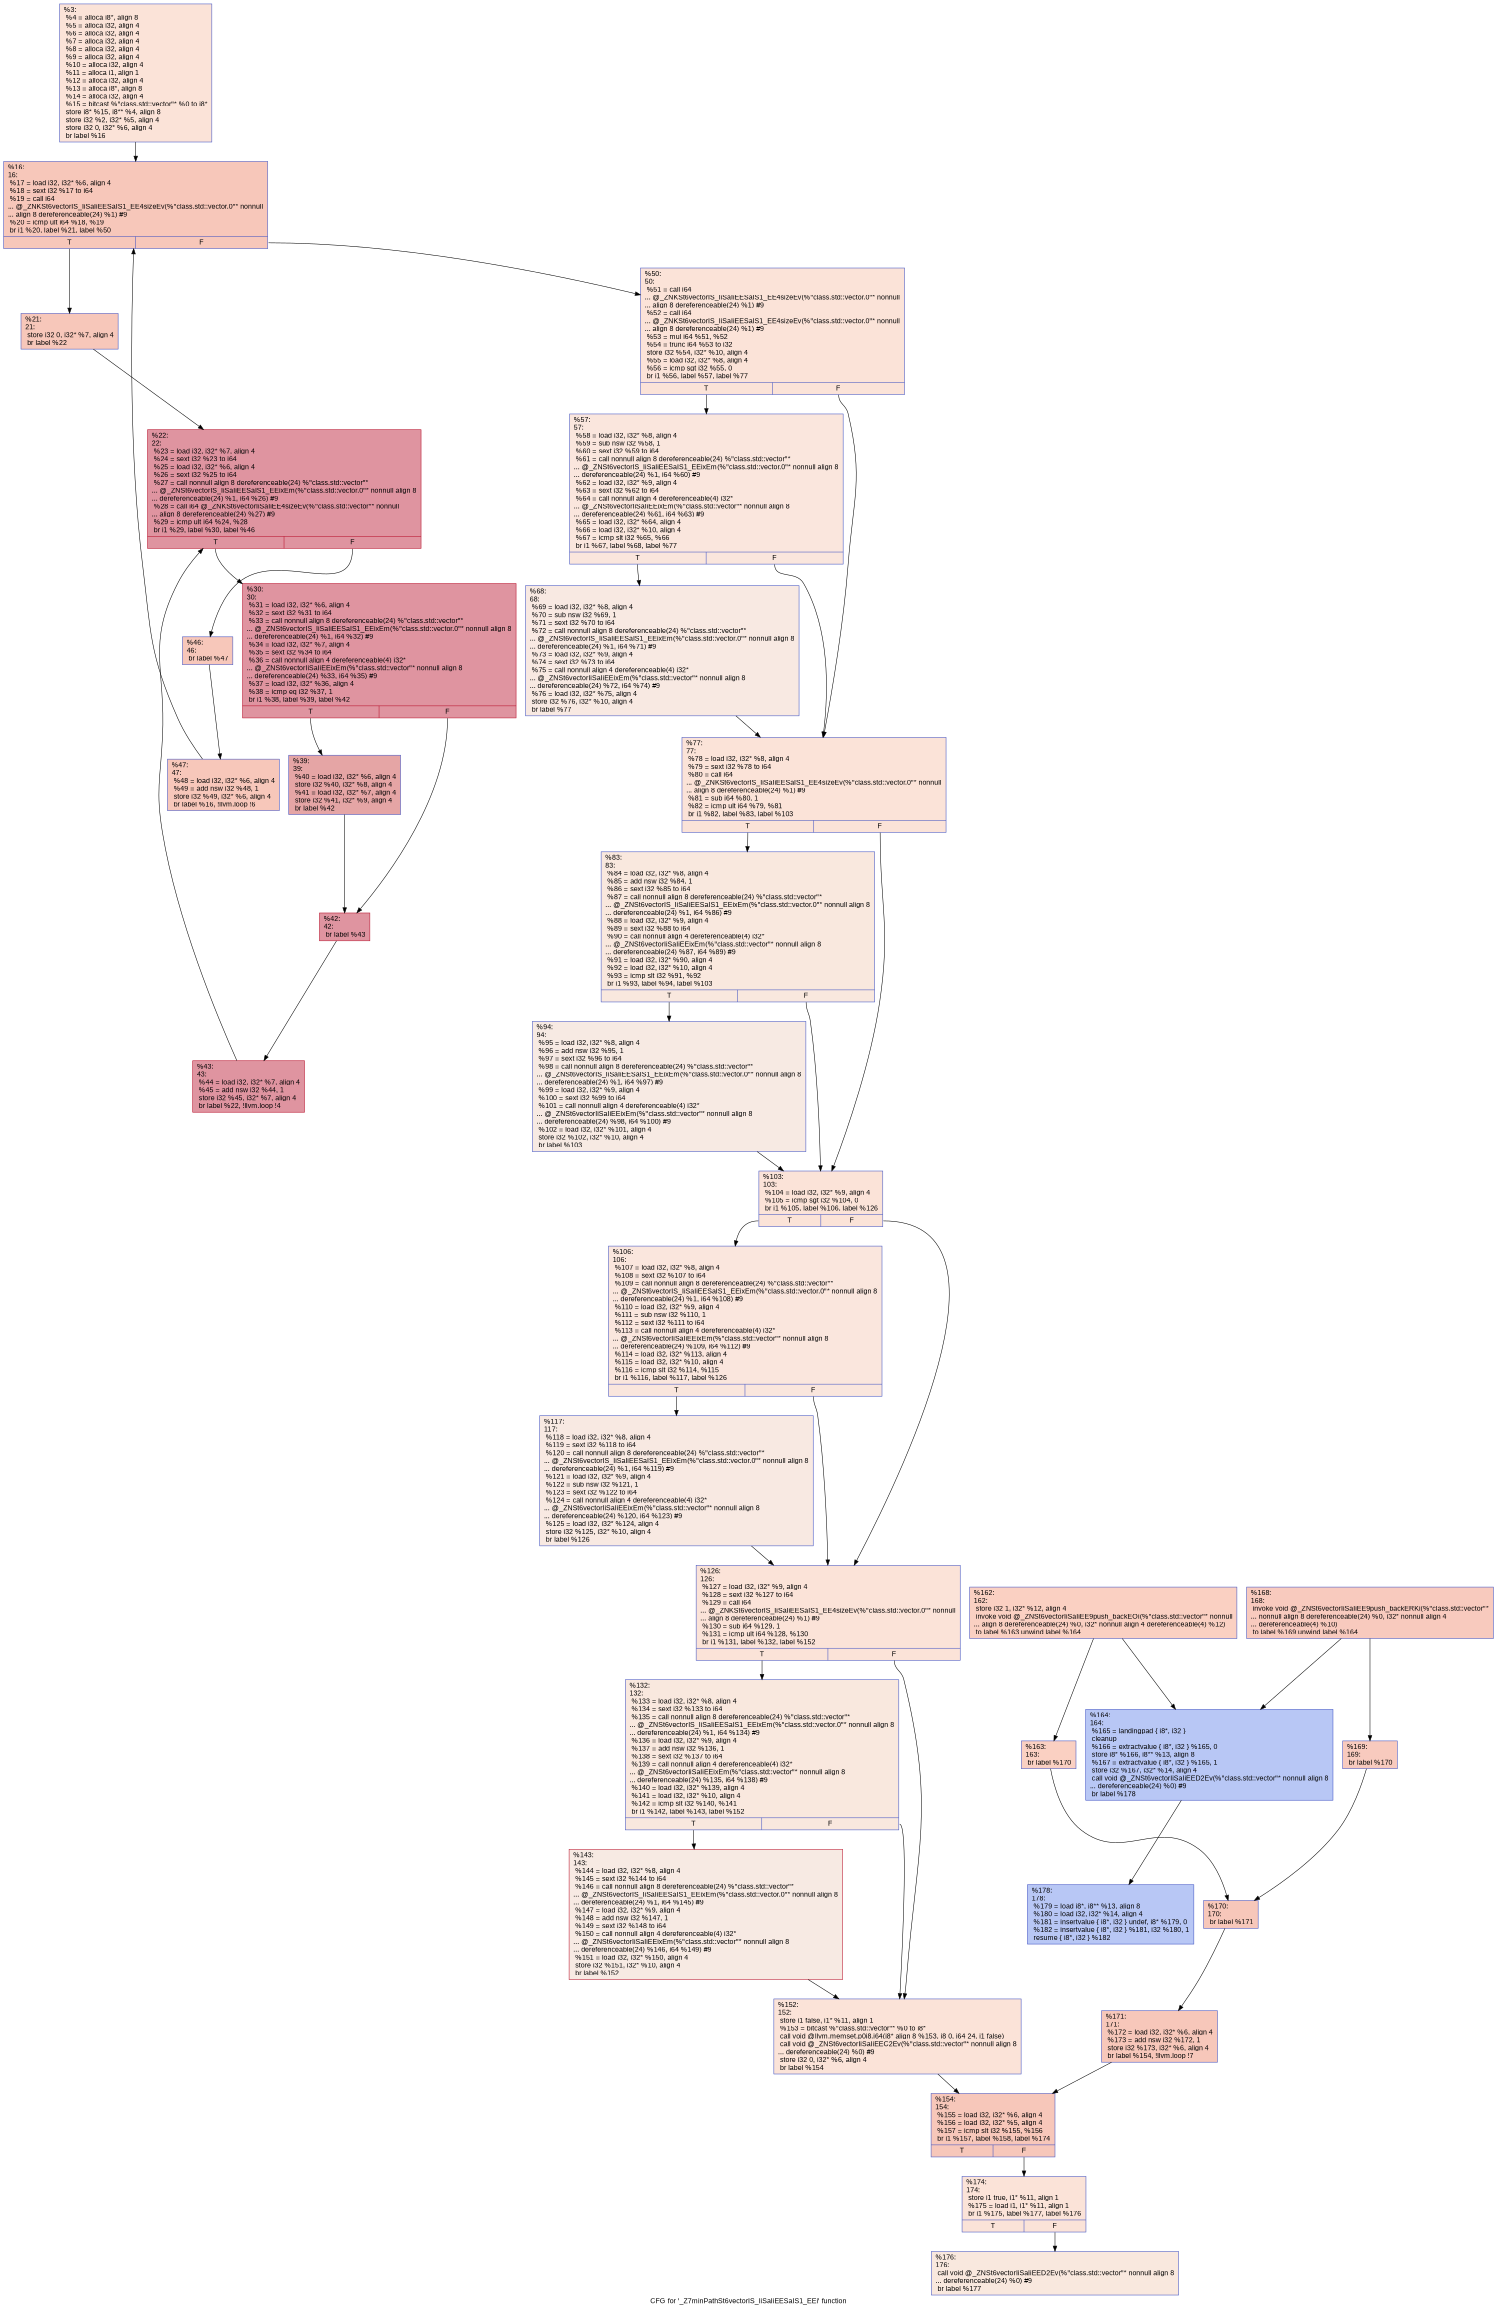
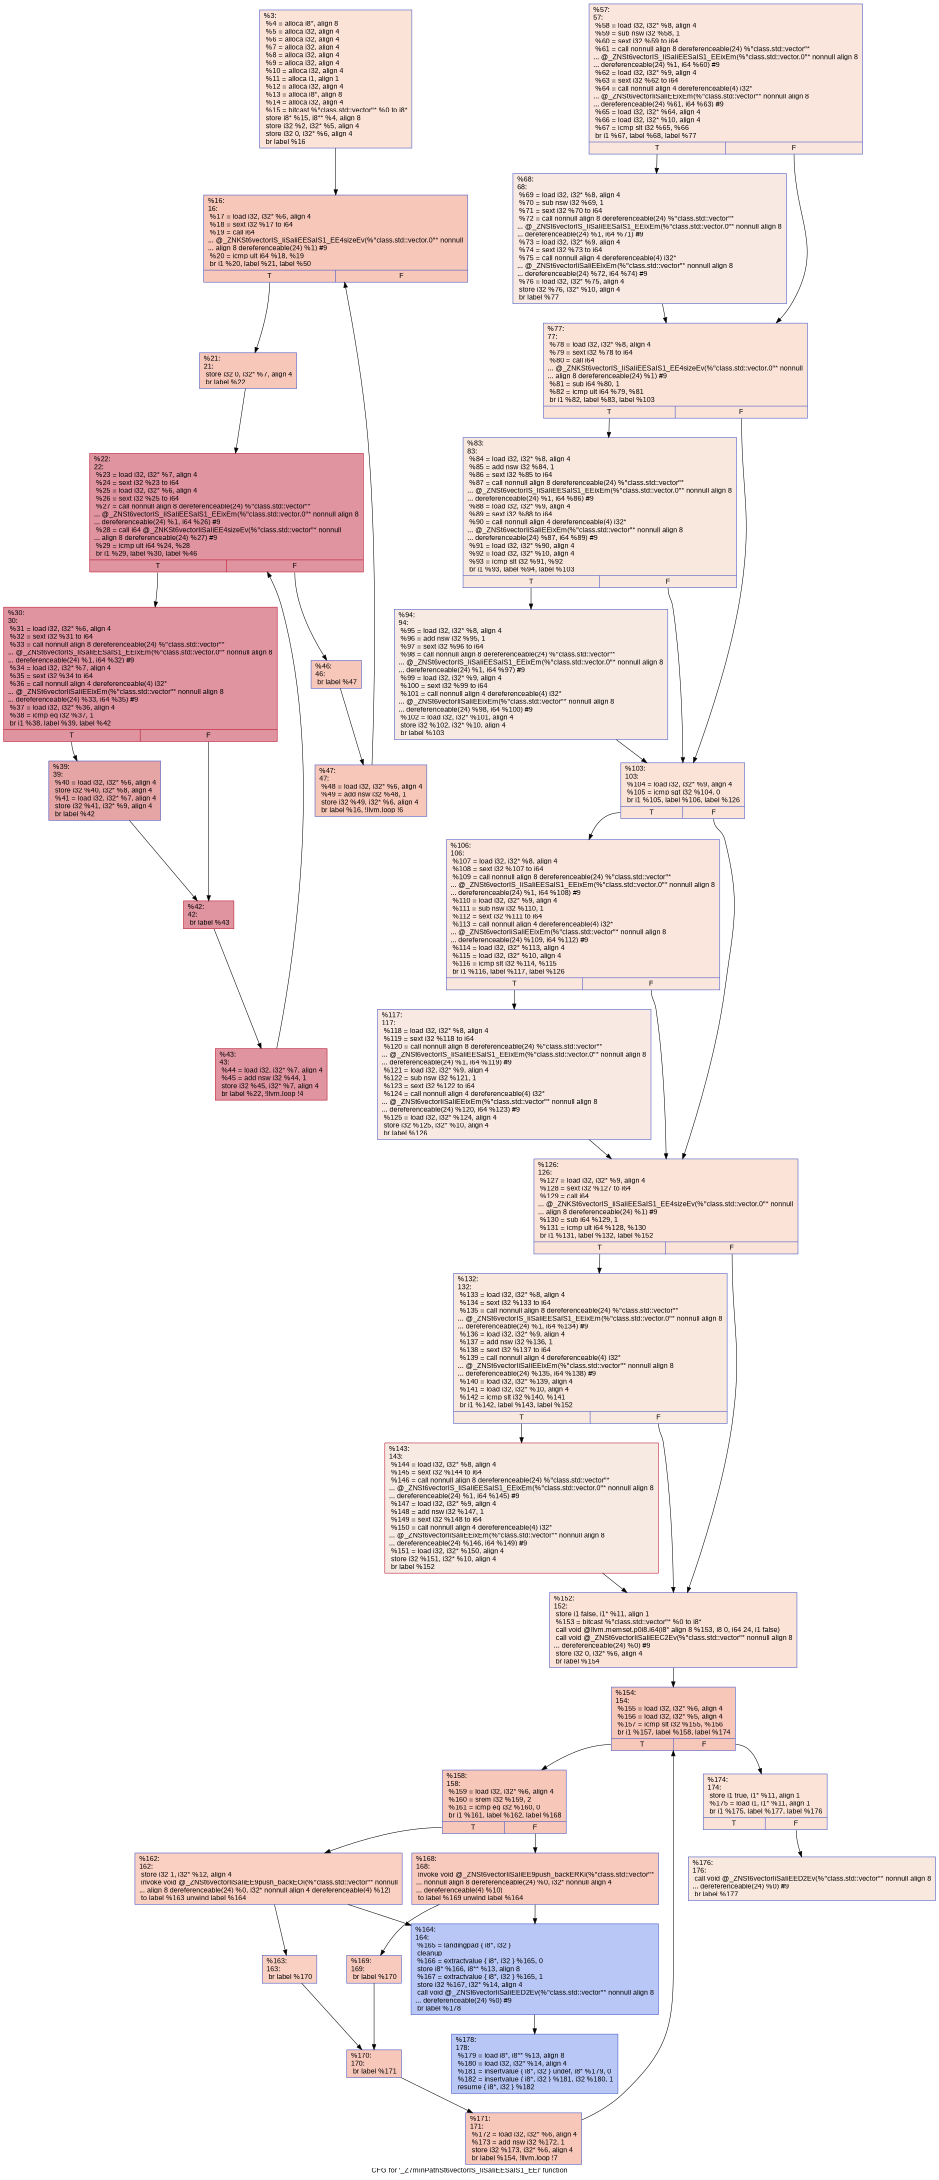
node "%50:": removed
node "%158:": added
